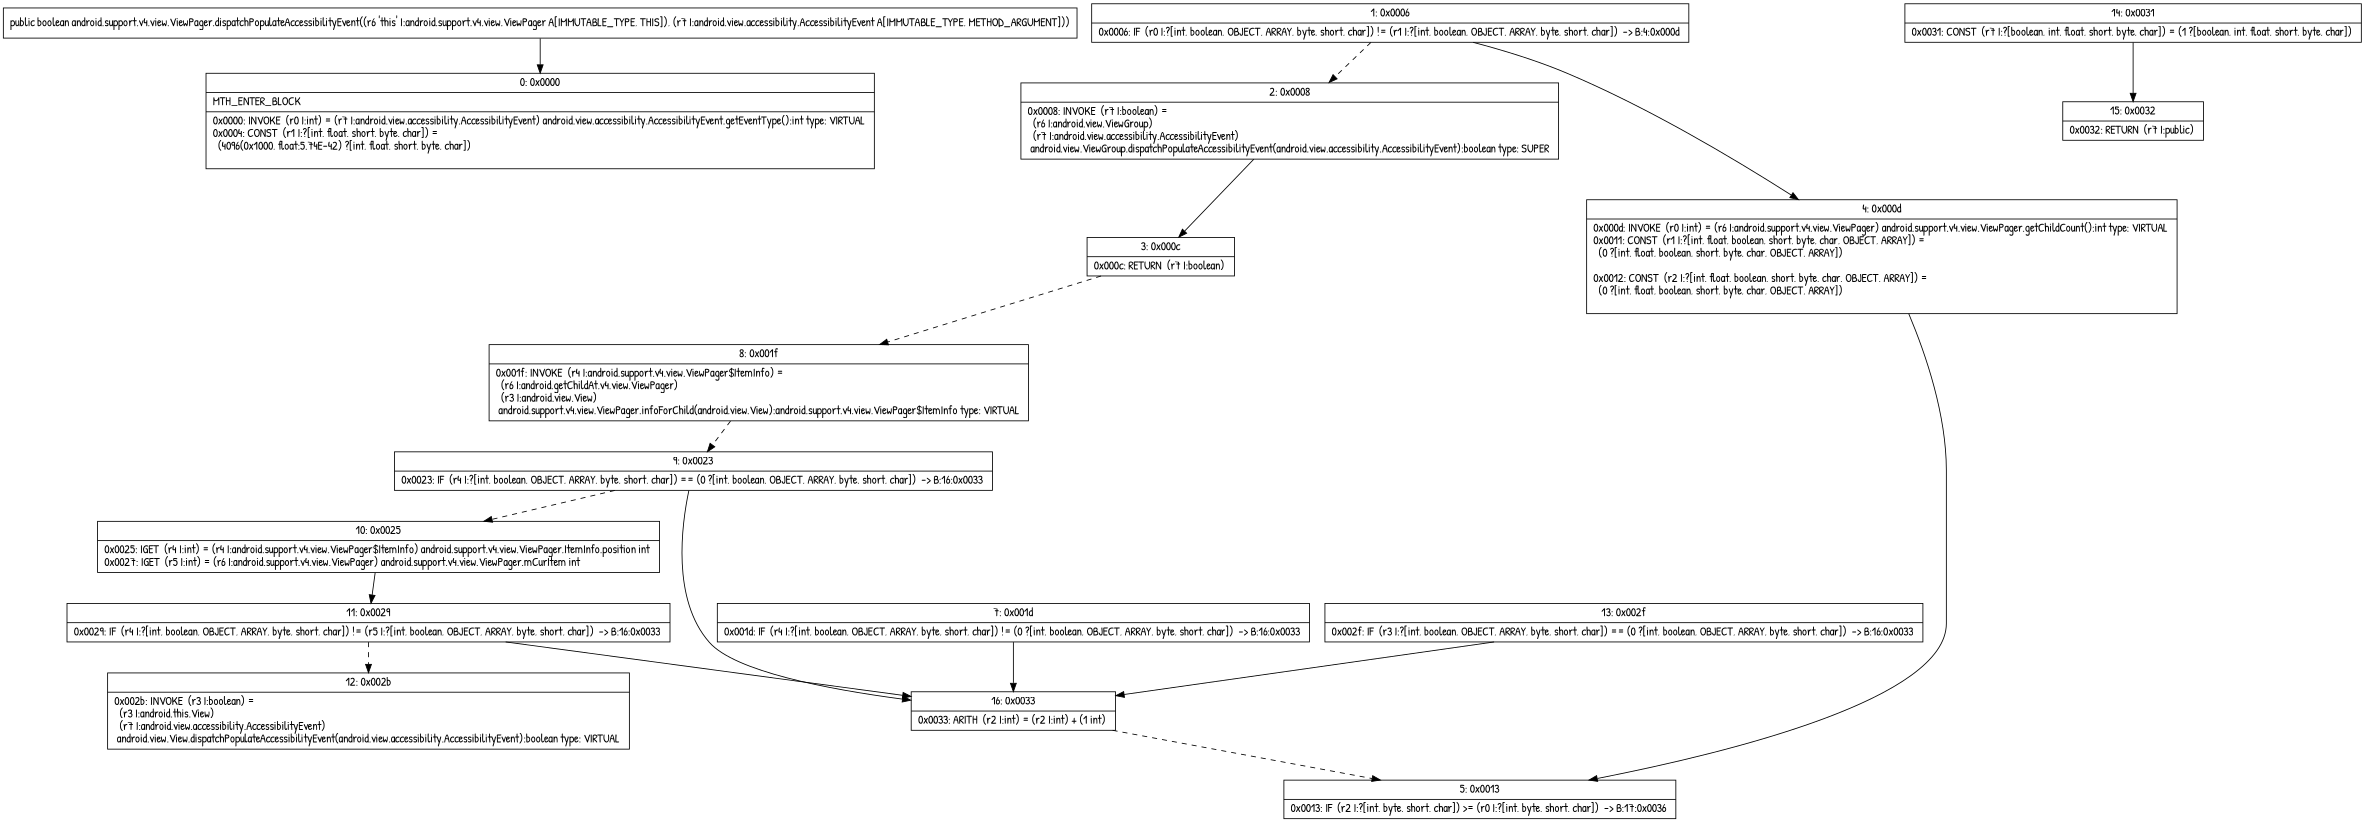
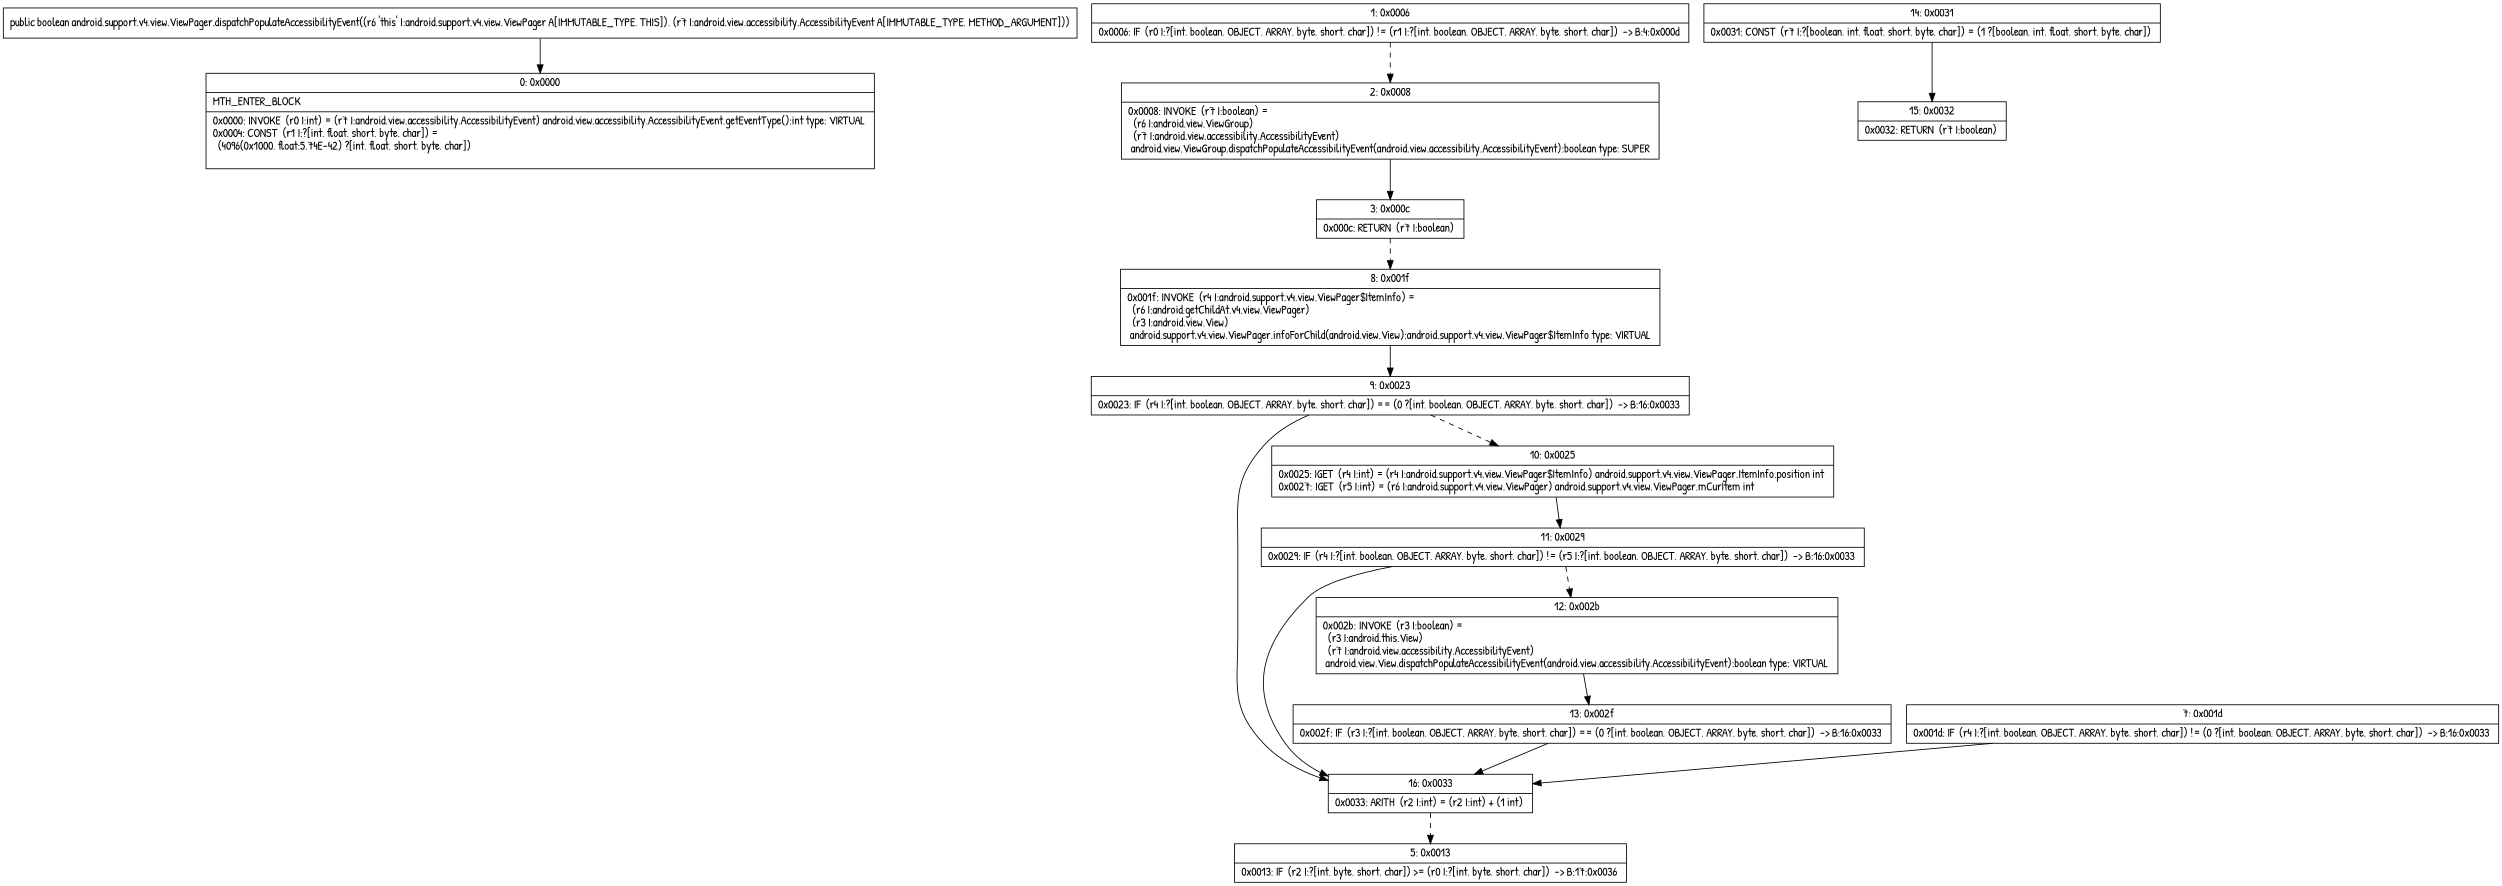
node "15: 0x0032": text "0x0032: RETURN  (r7 I:public)" -> "0x0032: RETURN  (r7 I:boolean)"
node "4: 0x000d": removed
edge "8: 0x001f" -> "9: 0x0023": style dashed -> solid
edge "12: 0x002b" -> "13: 0x002f": added
